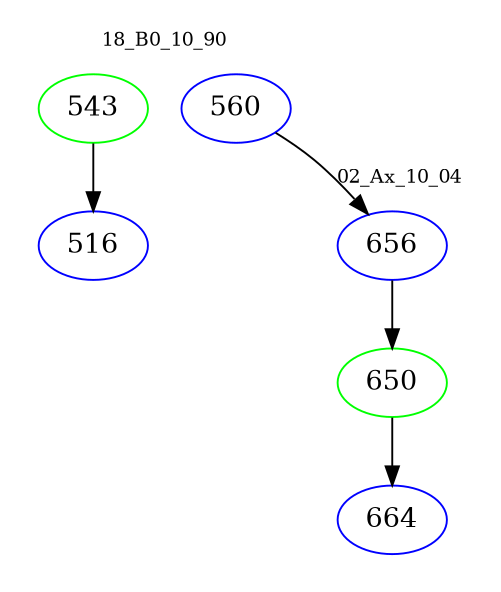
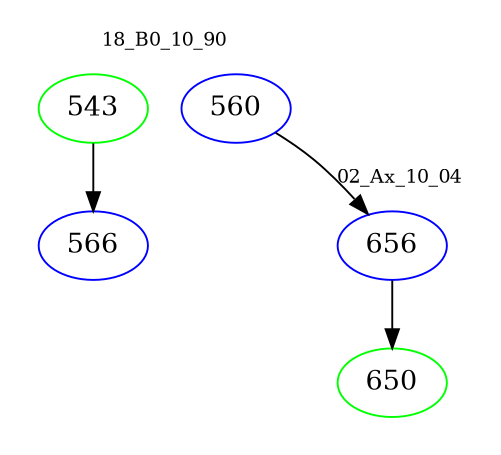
node "516": label "516" -> "566"
node "664": removed
